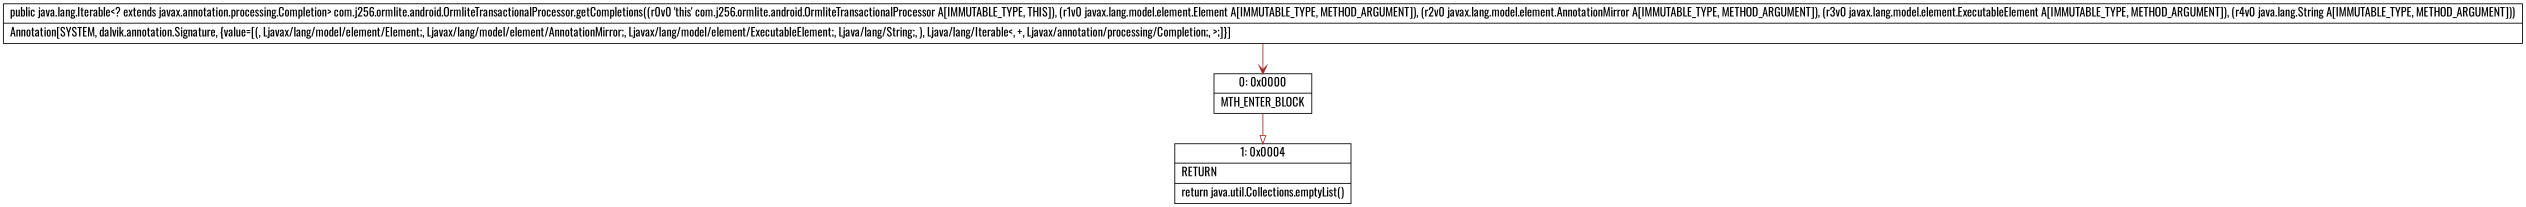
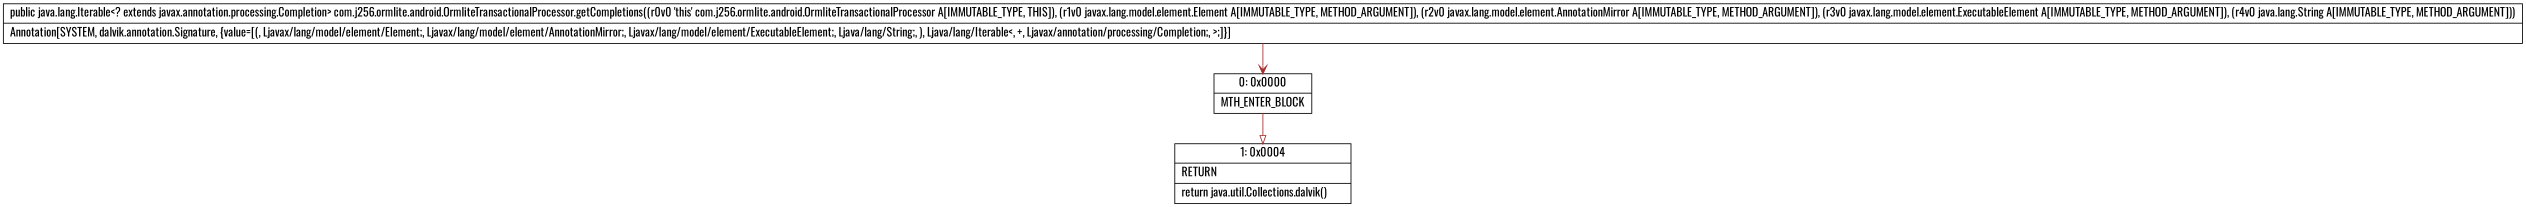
node "1: 0x0004": text "return java.util.Collections.emptyList()" -> "return java.util.Collections.dalvik()"
